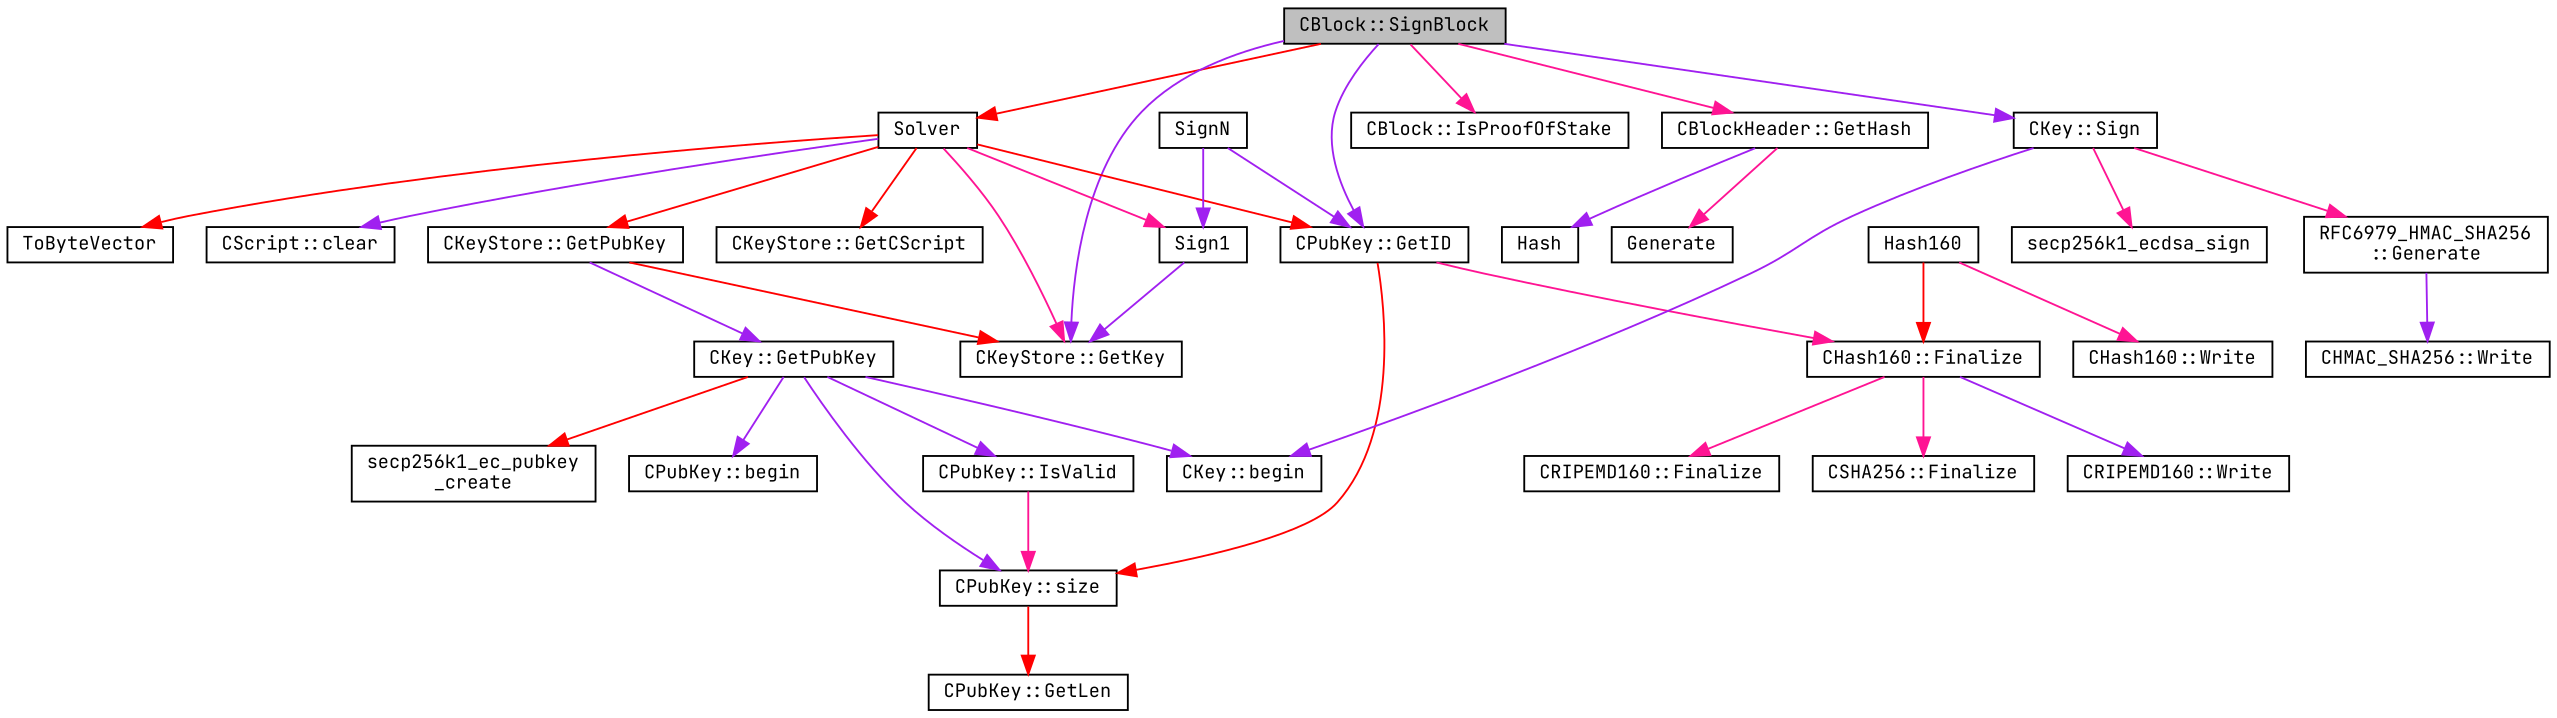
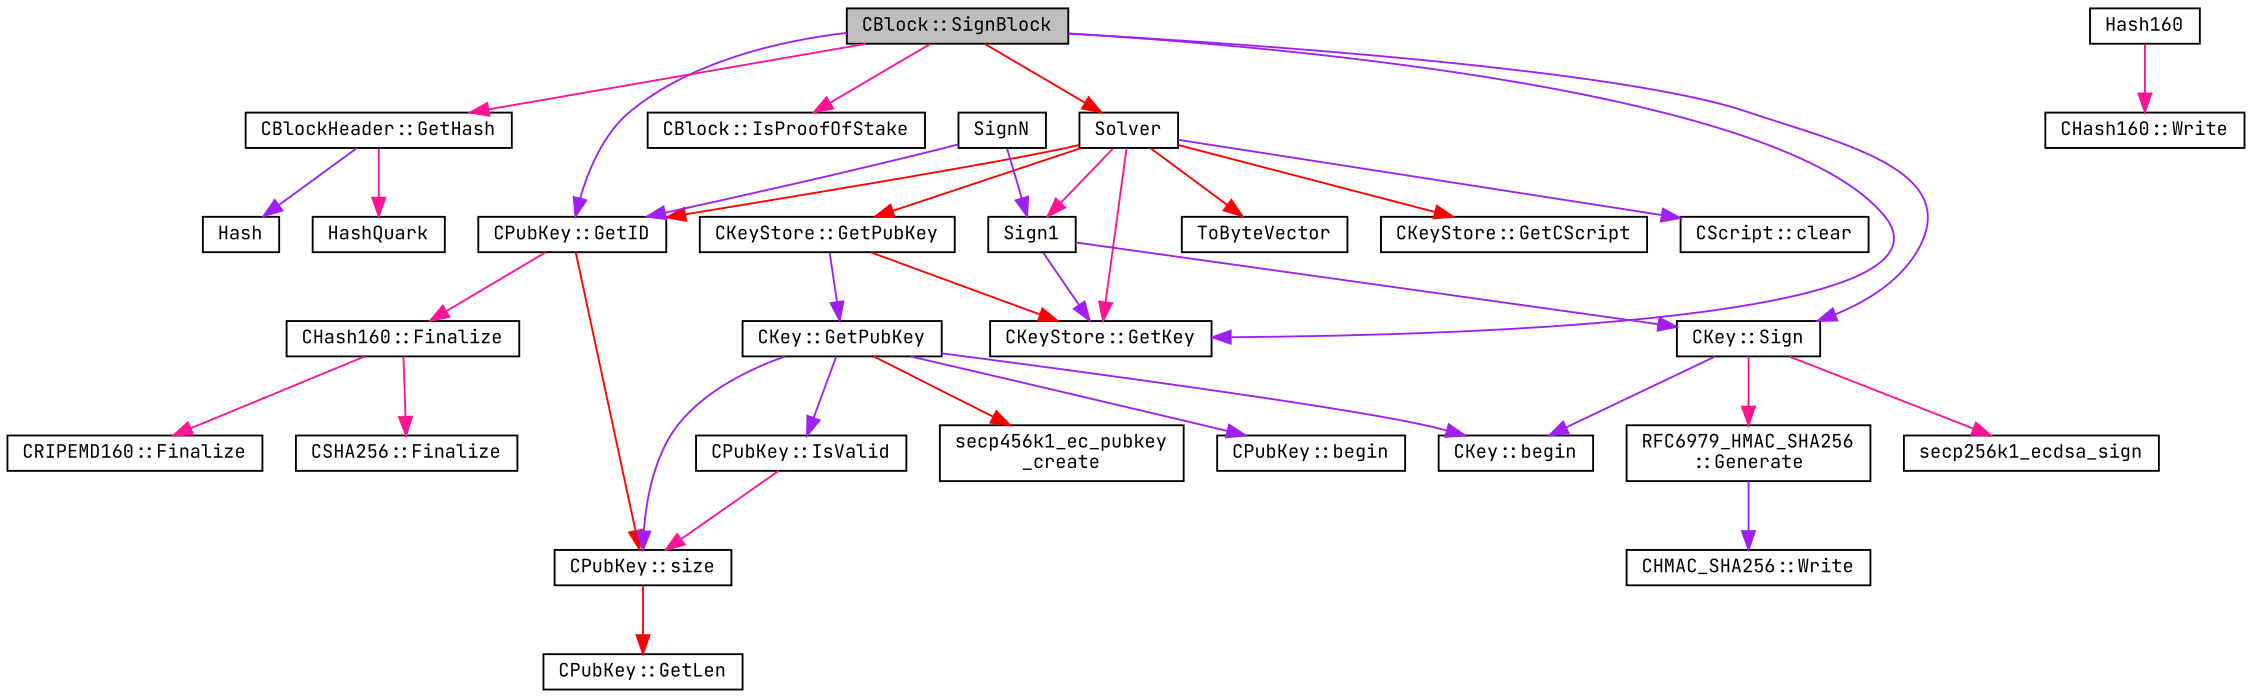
node "Generate": label "Generate" -> "HashQuark"
edge "Sign1" -> "CKey::Sign": added
edge "Hash160" -> "CHash160::Finalize": removed
node "secp256k1_ec_pubkey _create": label "secp256k1_ec_pubkey _create" -> "secp456k1_ec_pubkey _create"
node "CRIPEMD160::Write": removed
